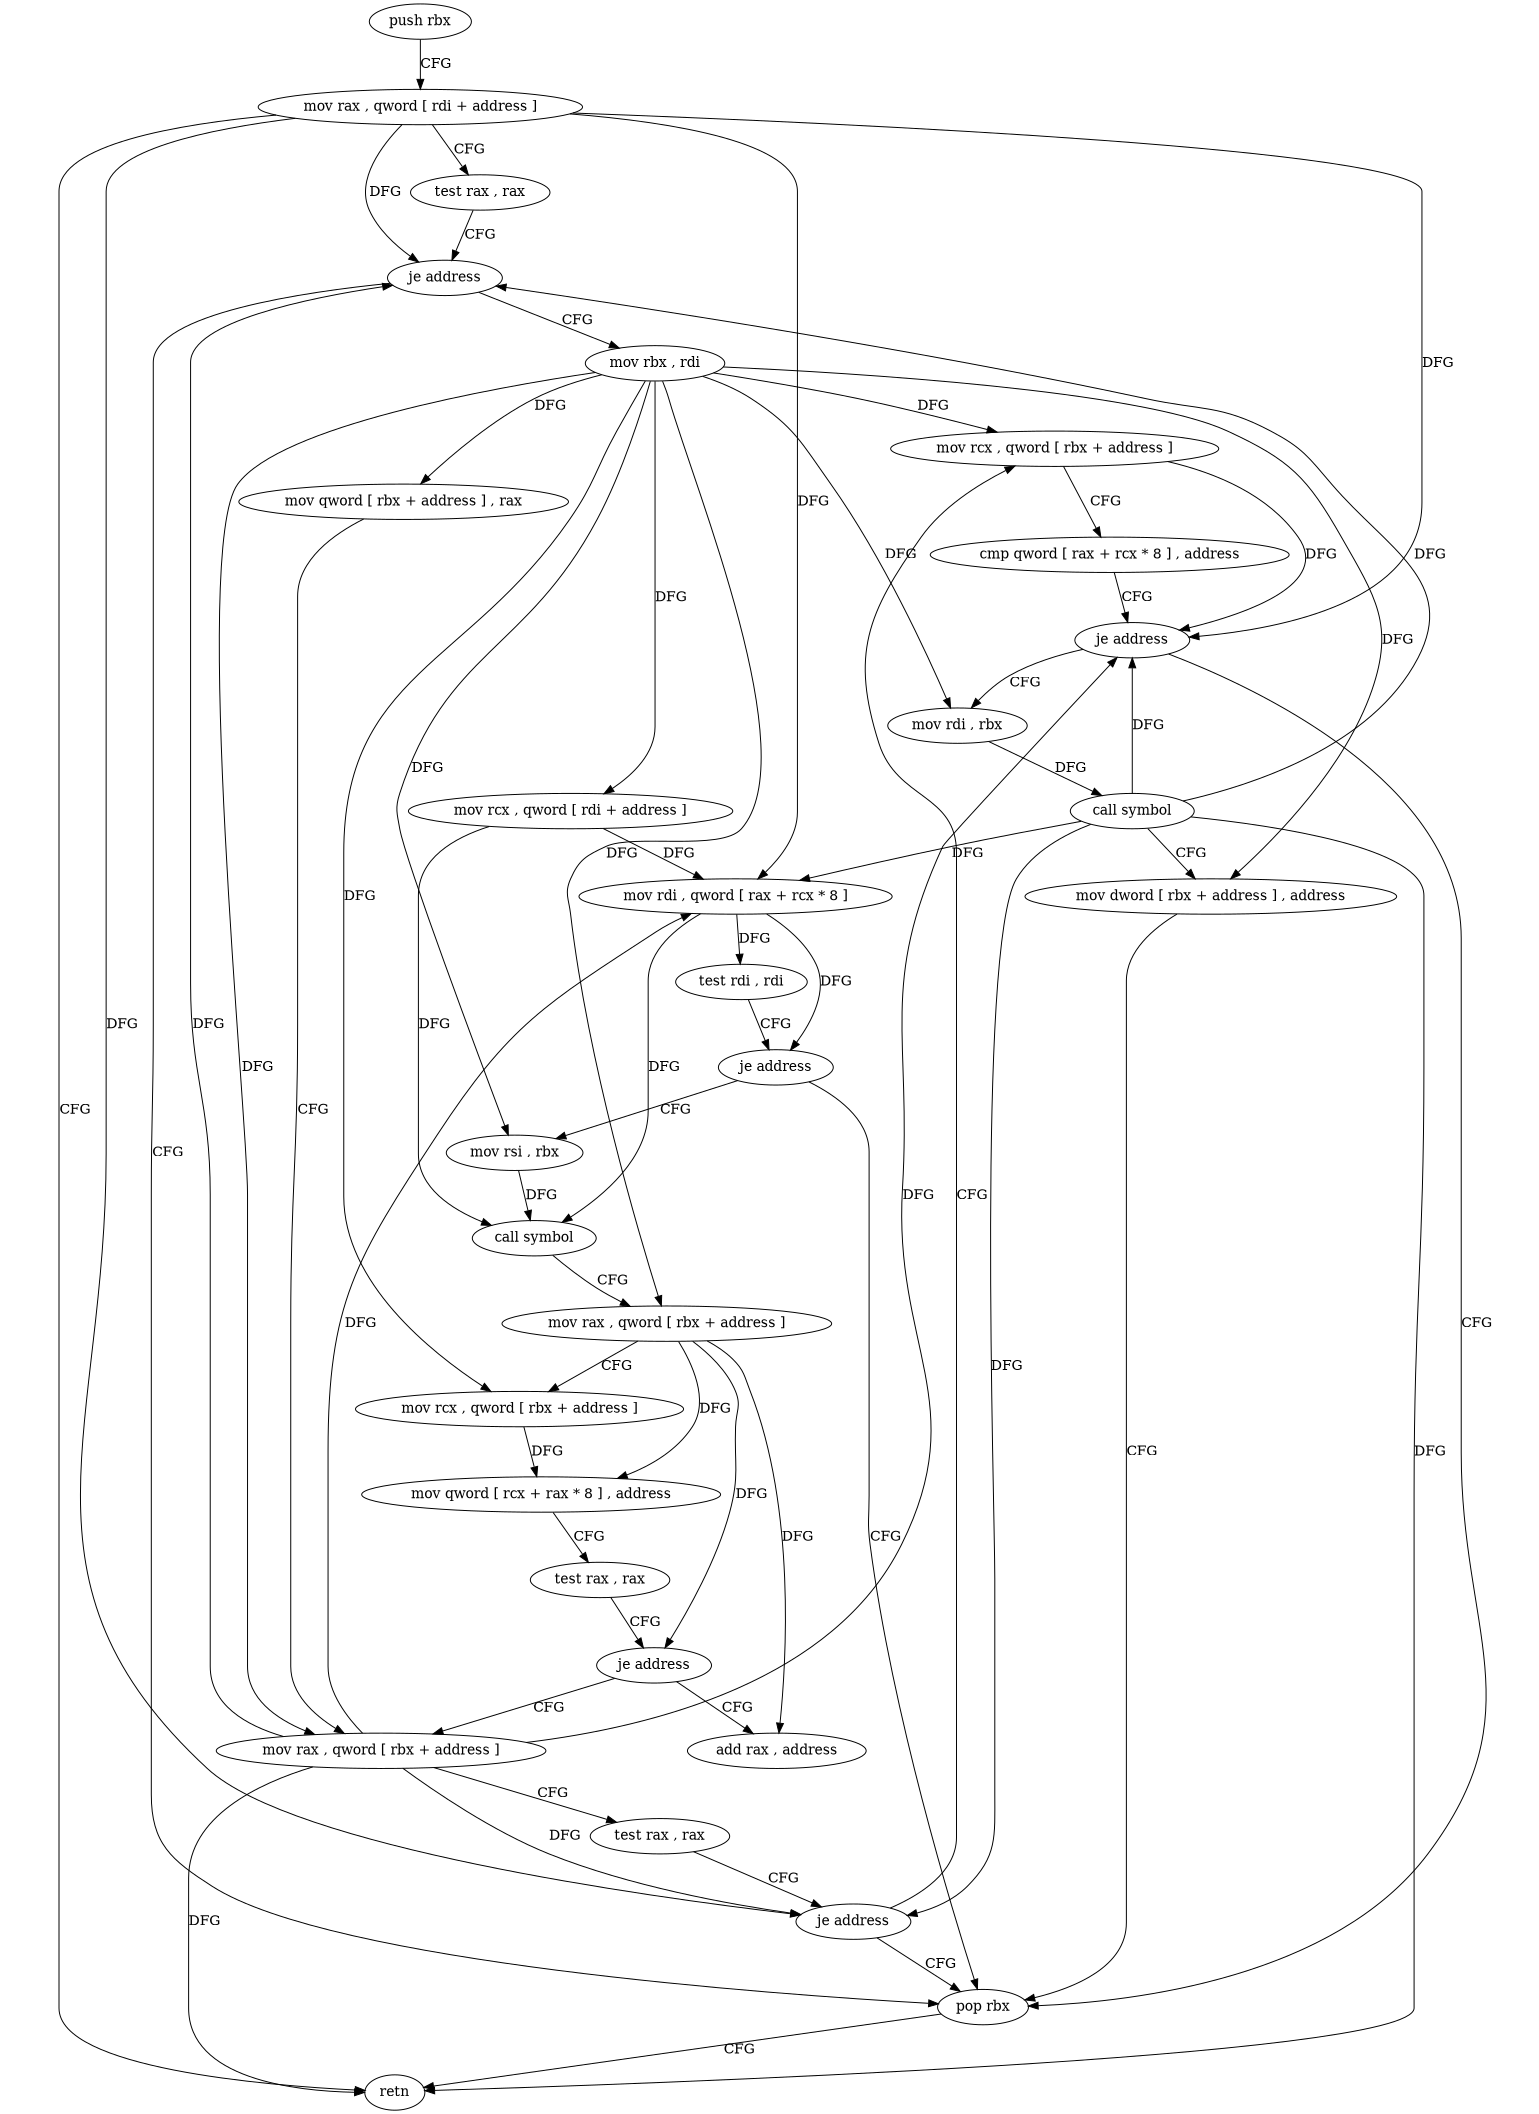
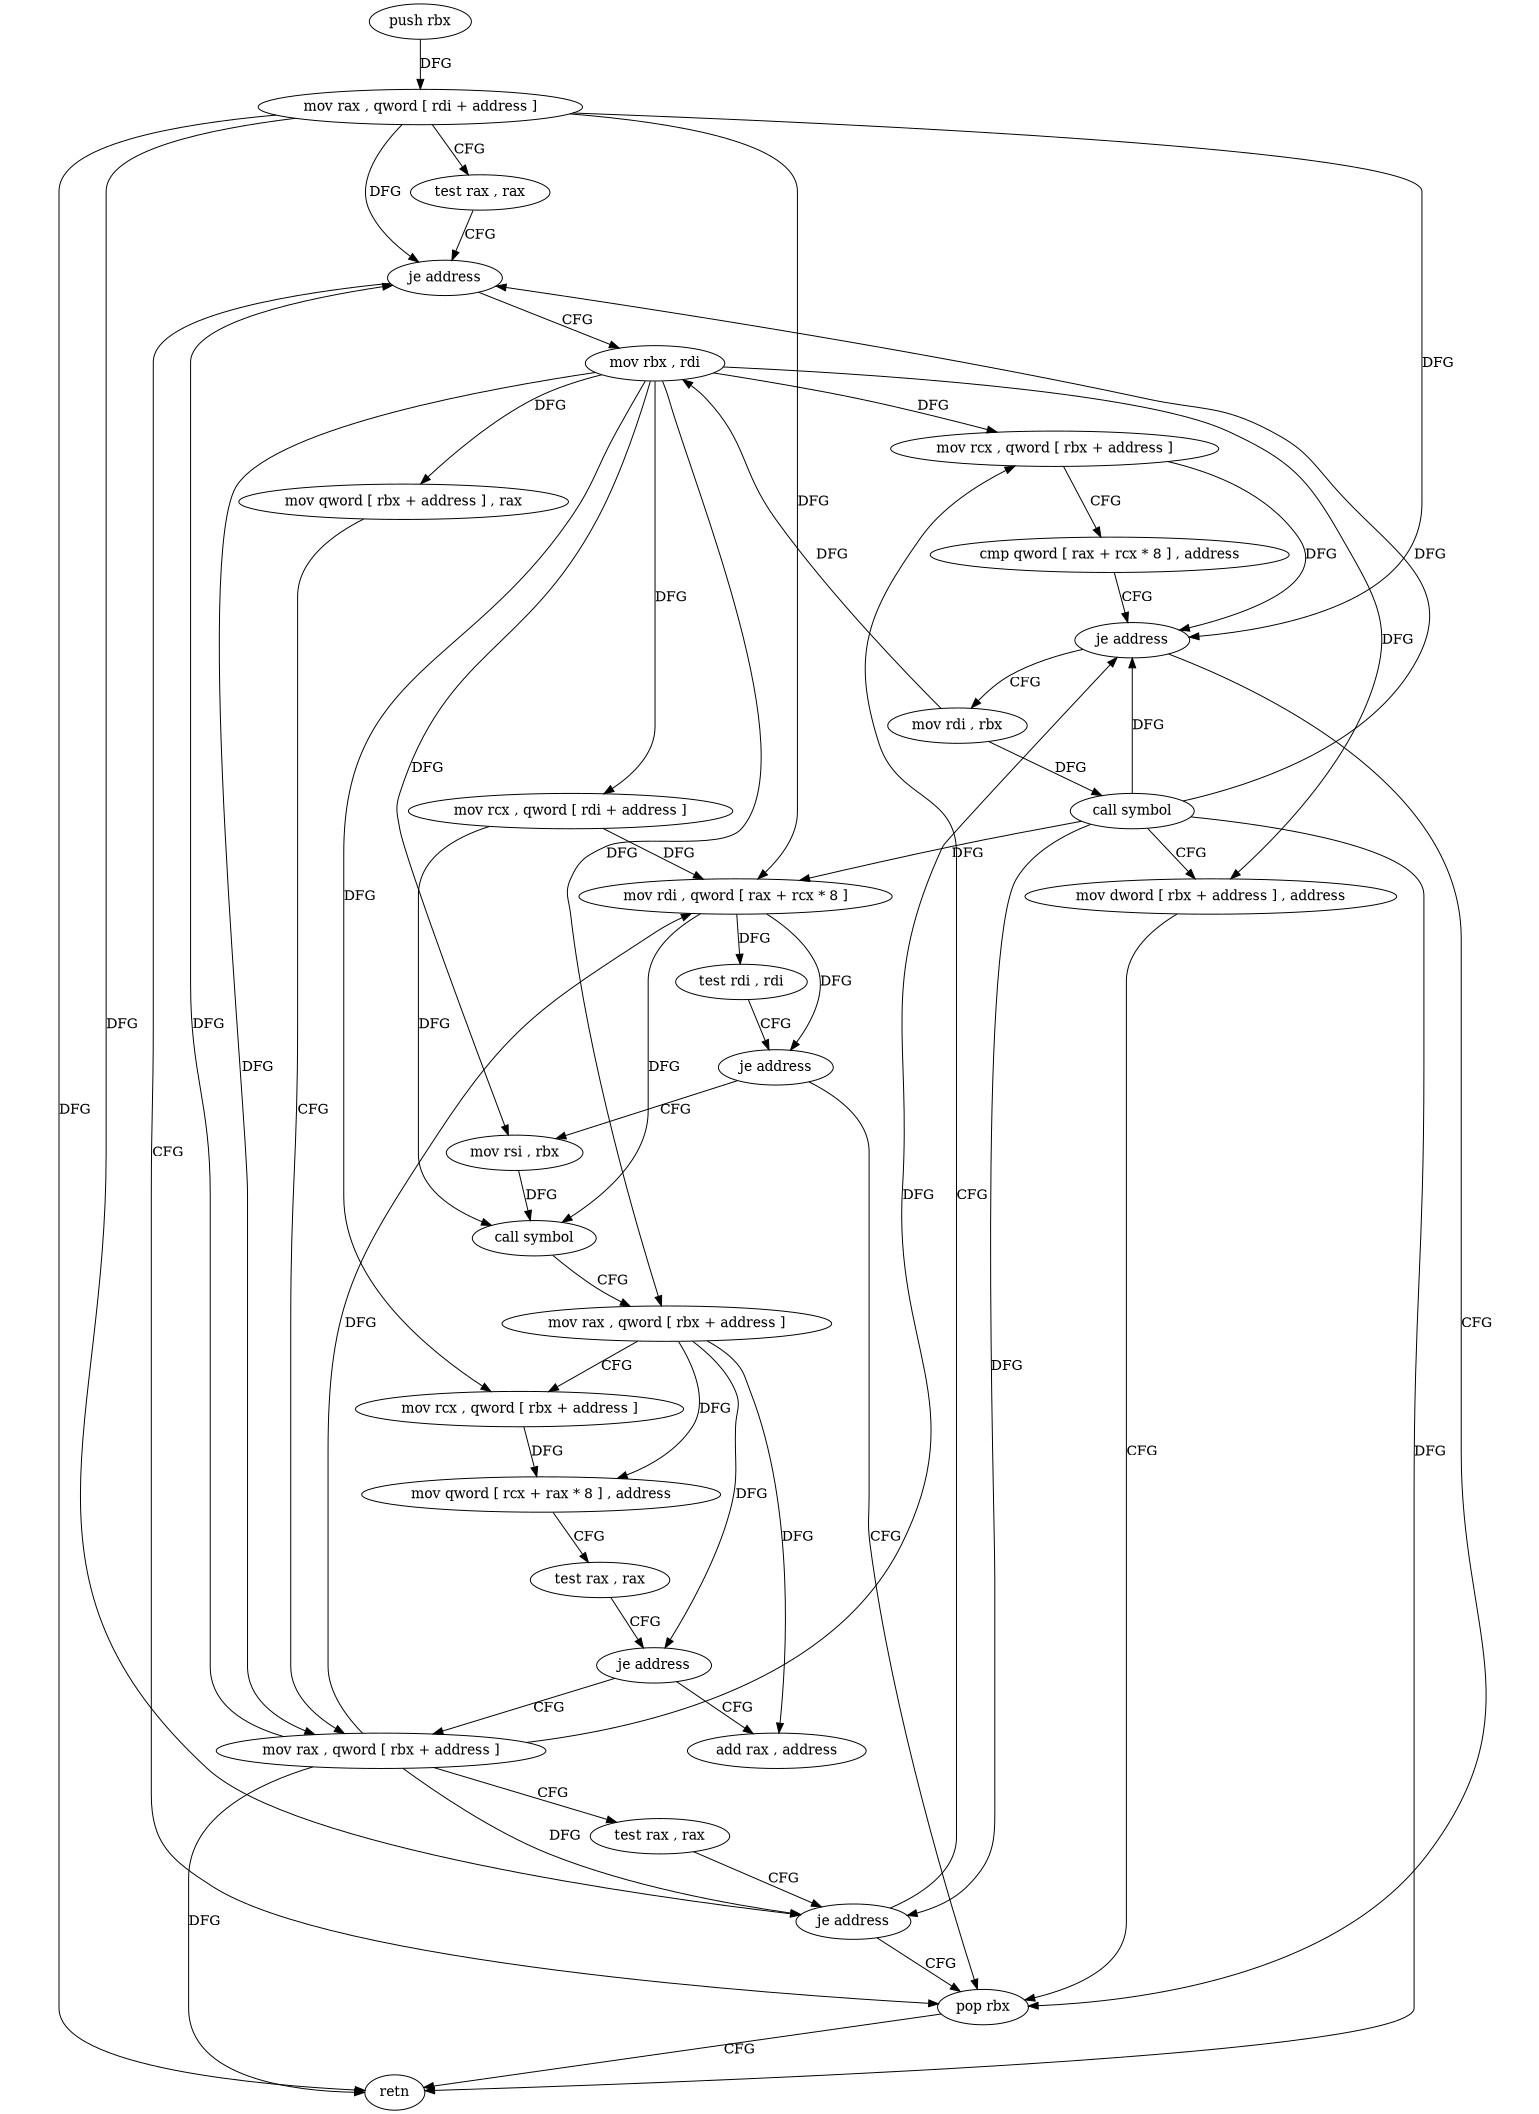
edge "push rbx" -> "mov rax , qword [ rdi + address ]": label "CFG" -> "DFG"
edge "mov rbx , rdi" -> "mov rdi , rbx": reversed
edge "mov rax , qword [ rdi + address ]" -> "retn": label "CFG" -> "DFG"
